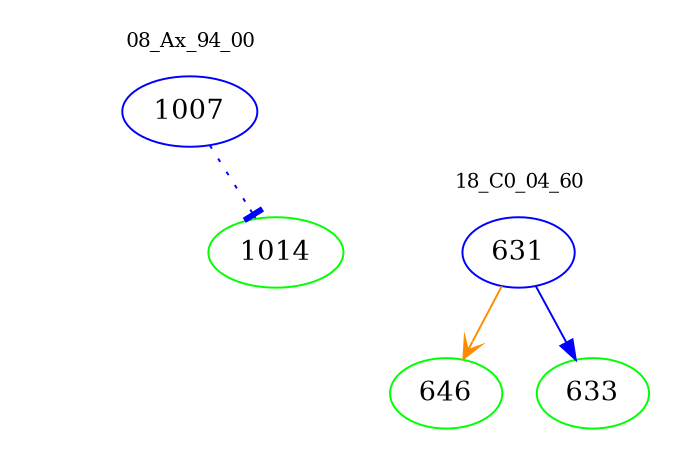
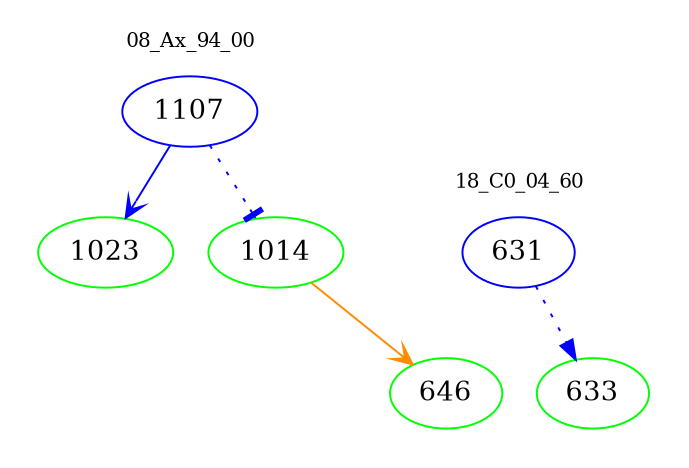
node "1007": label "1007" -> "1107"
node "1023": added
edge "631" -> "646": now "1014" -> "646"
edge "631" -> "633": style solid -> dotted
